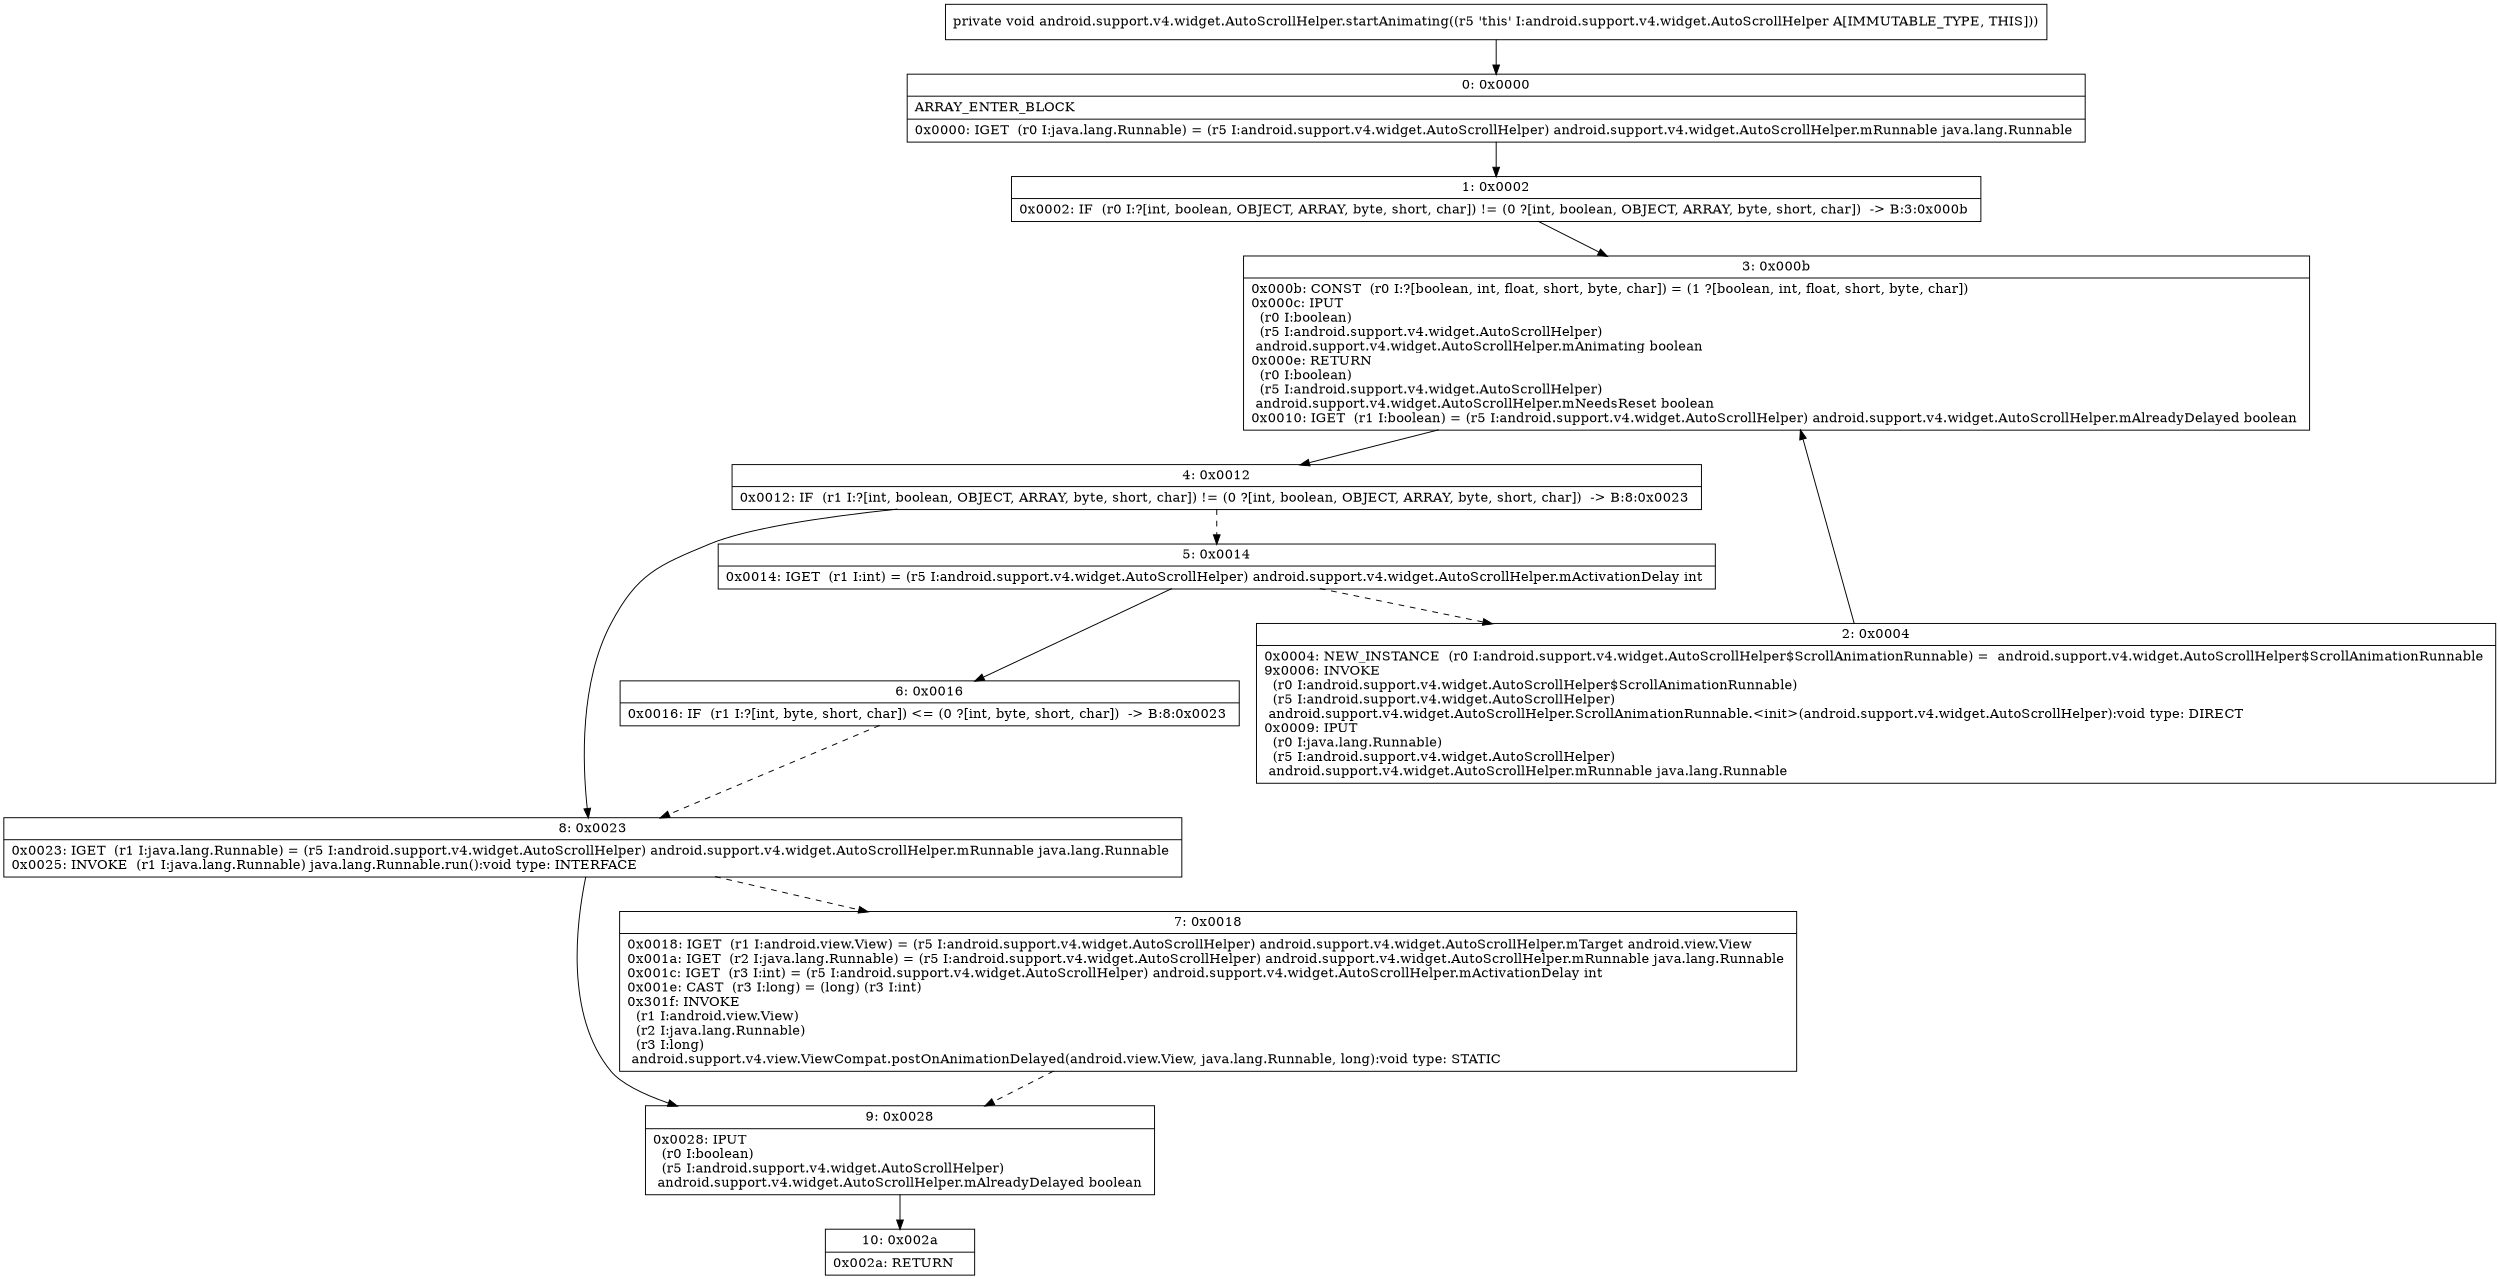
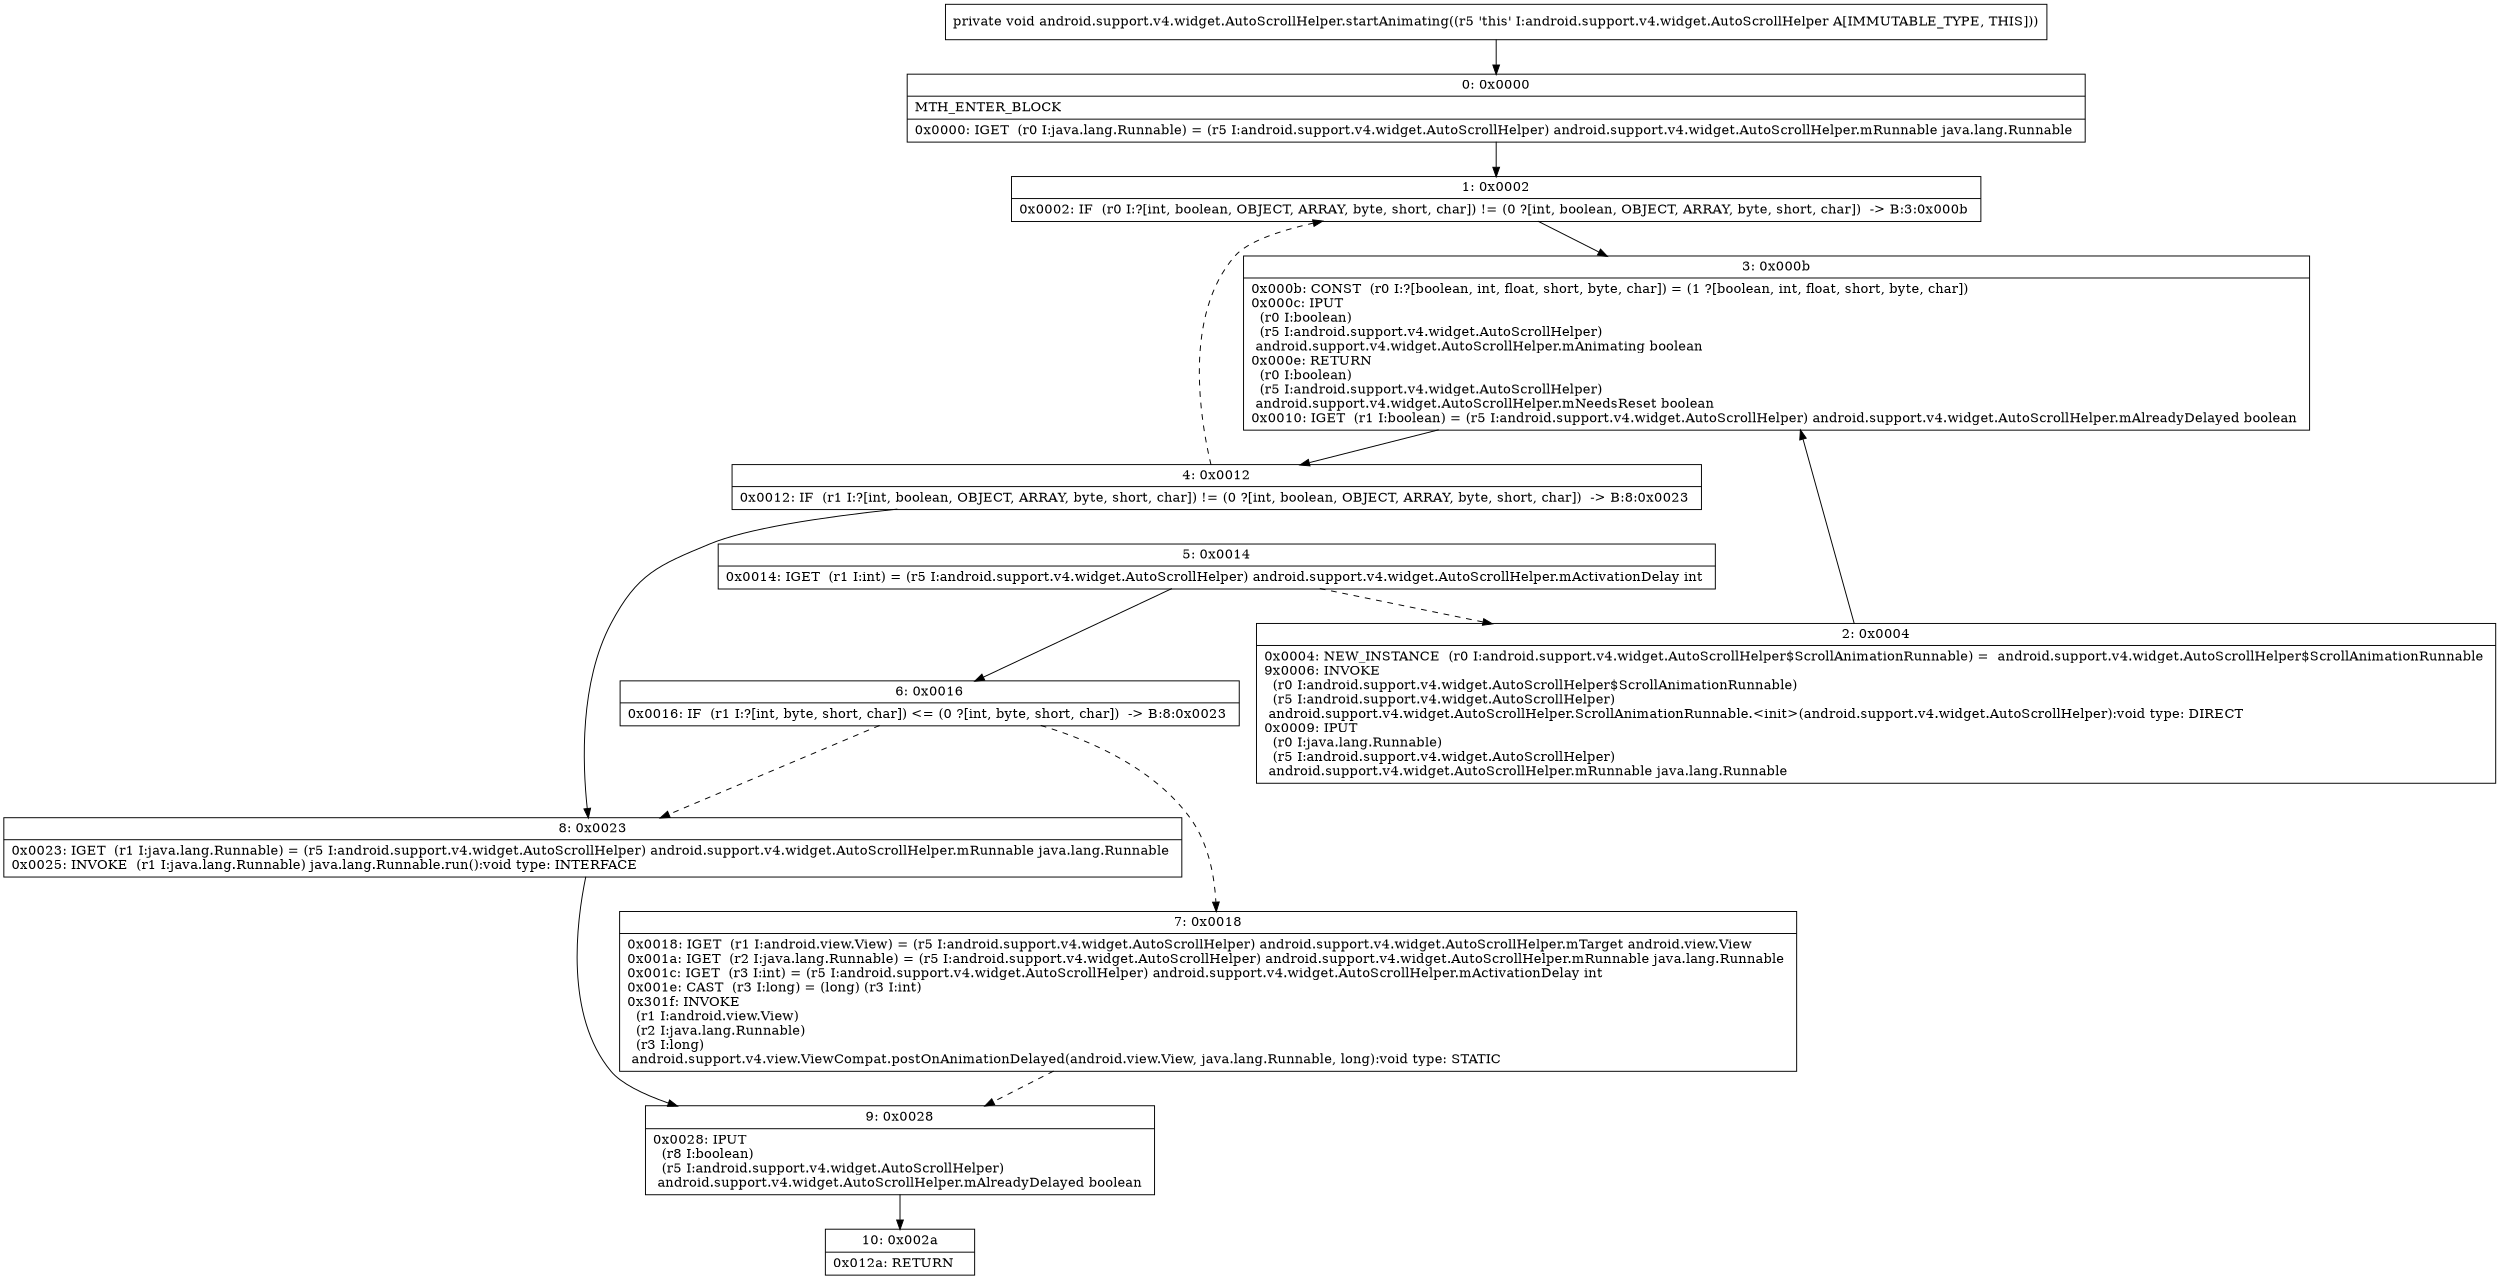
node "0: 0x0000": text "ARRAY_ENTER_BLOCK" -> "MTH_ENTER_BLOCK"
edge "4: 0x0012" -> "5: 0x0014": now "4: 0x0012" -> "1: 0x0002"
edge "8: 0x0023" -> "7: 0x0018": now "6: 0x0016" -> "7: 0x0018"
node "9: 0x0028": text "(r0 I:boolean)" -> "(r8 I:boolean)"
node "10: 0x002a": text "0x002a: RETURN" -> "0x012a: RETURN"
